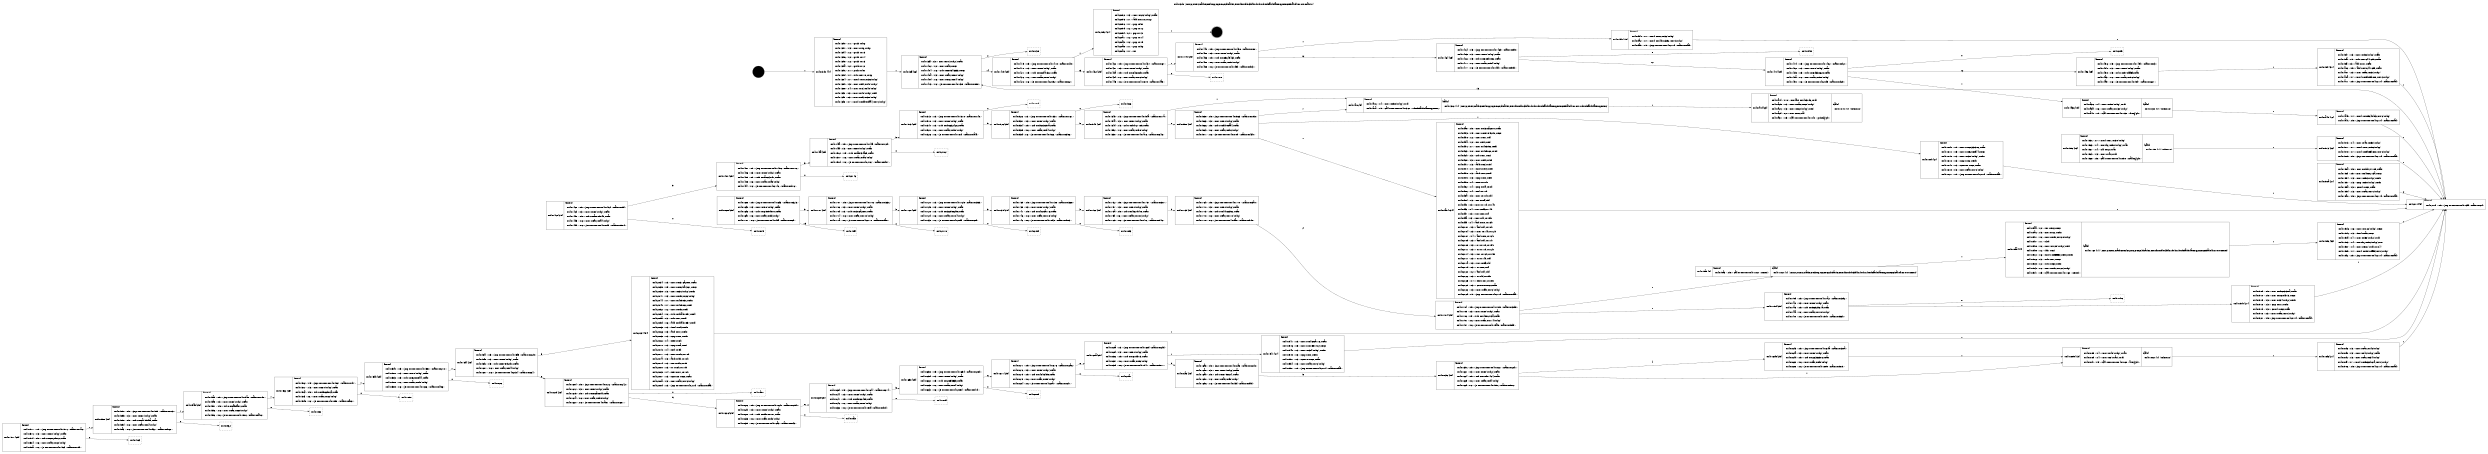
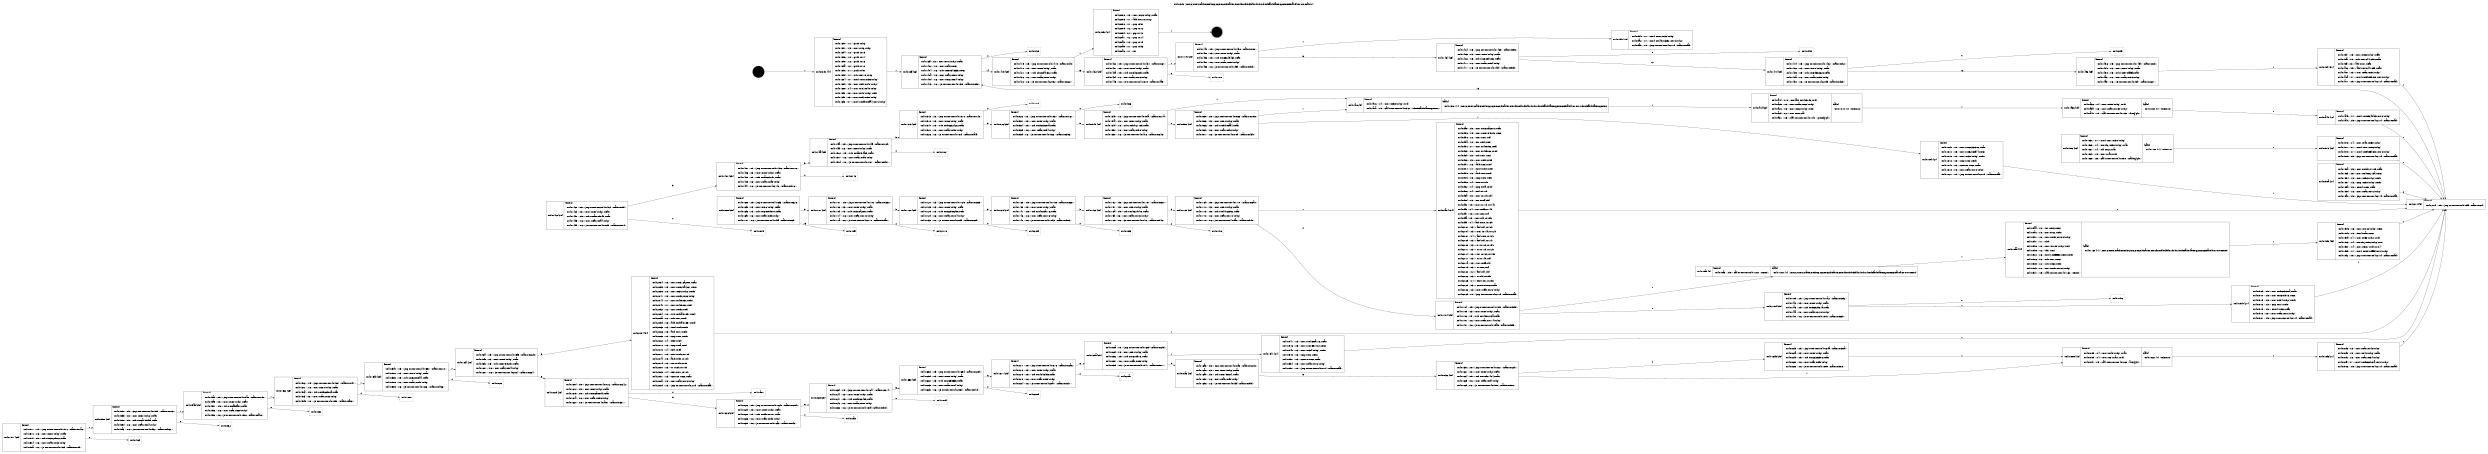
edge "0x401f9b [19]" -> "0x40217f [5]": removed, label "1"
edge "0x40147d [25]" -> "0x401a36 [15]": now "0x401a1f [23]" -> "0x401a36 [15]"
edge "0x40155e [25]" -> "0x401fae [134]": now "0x40176b [25]" -> "0x401fae [134]"
node "0x401d16": added
